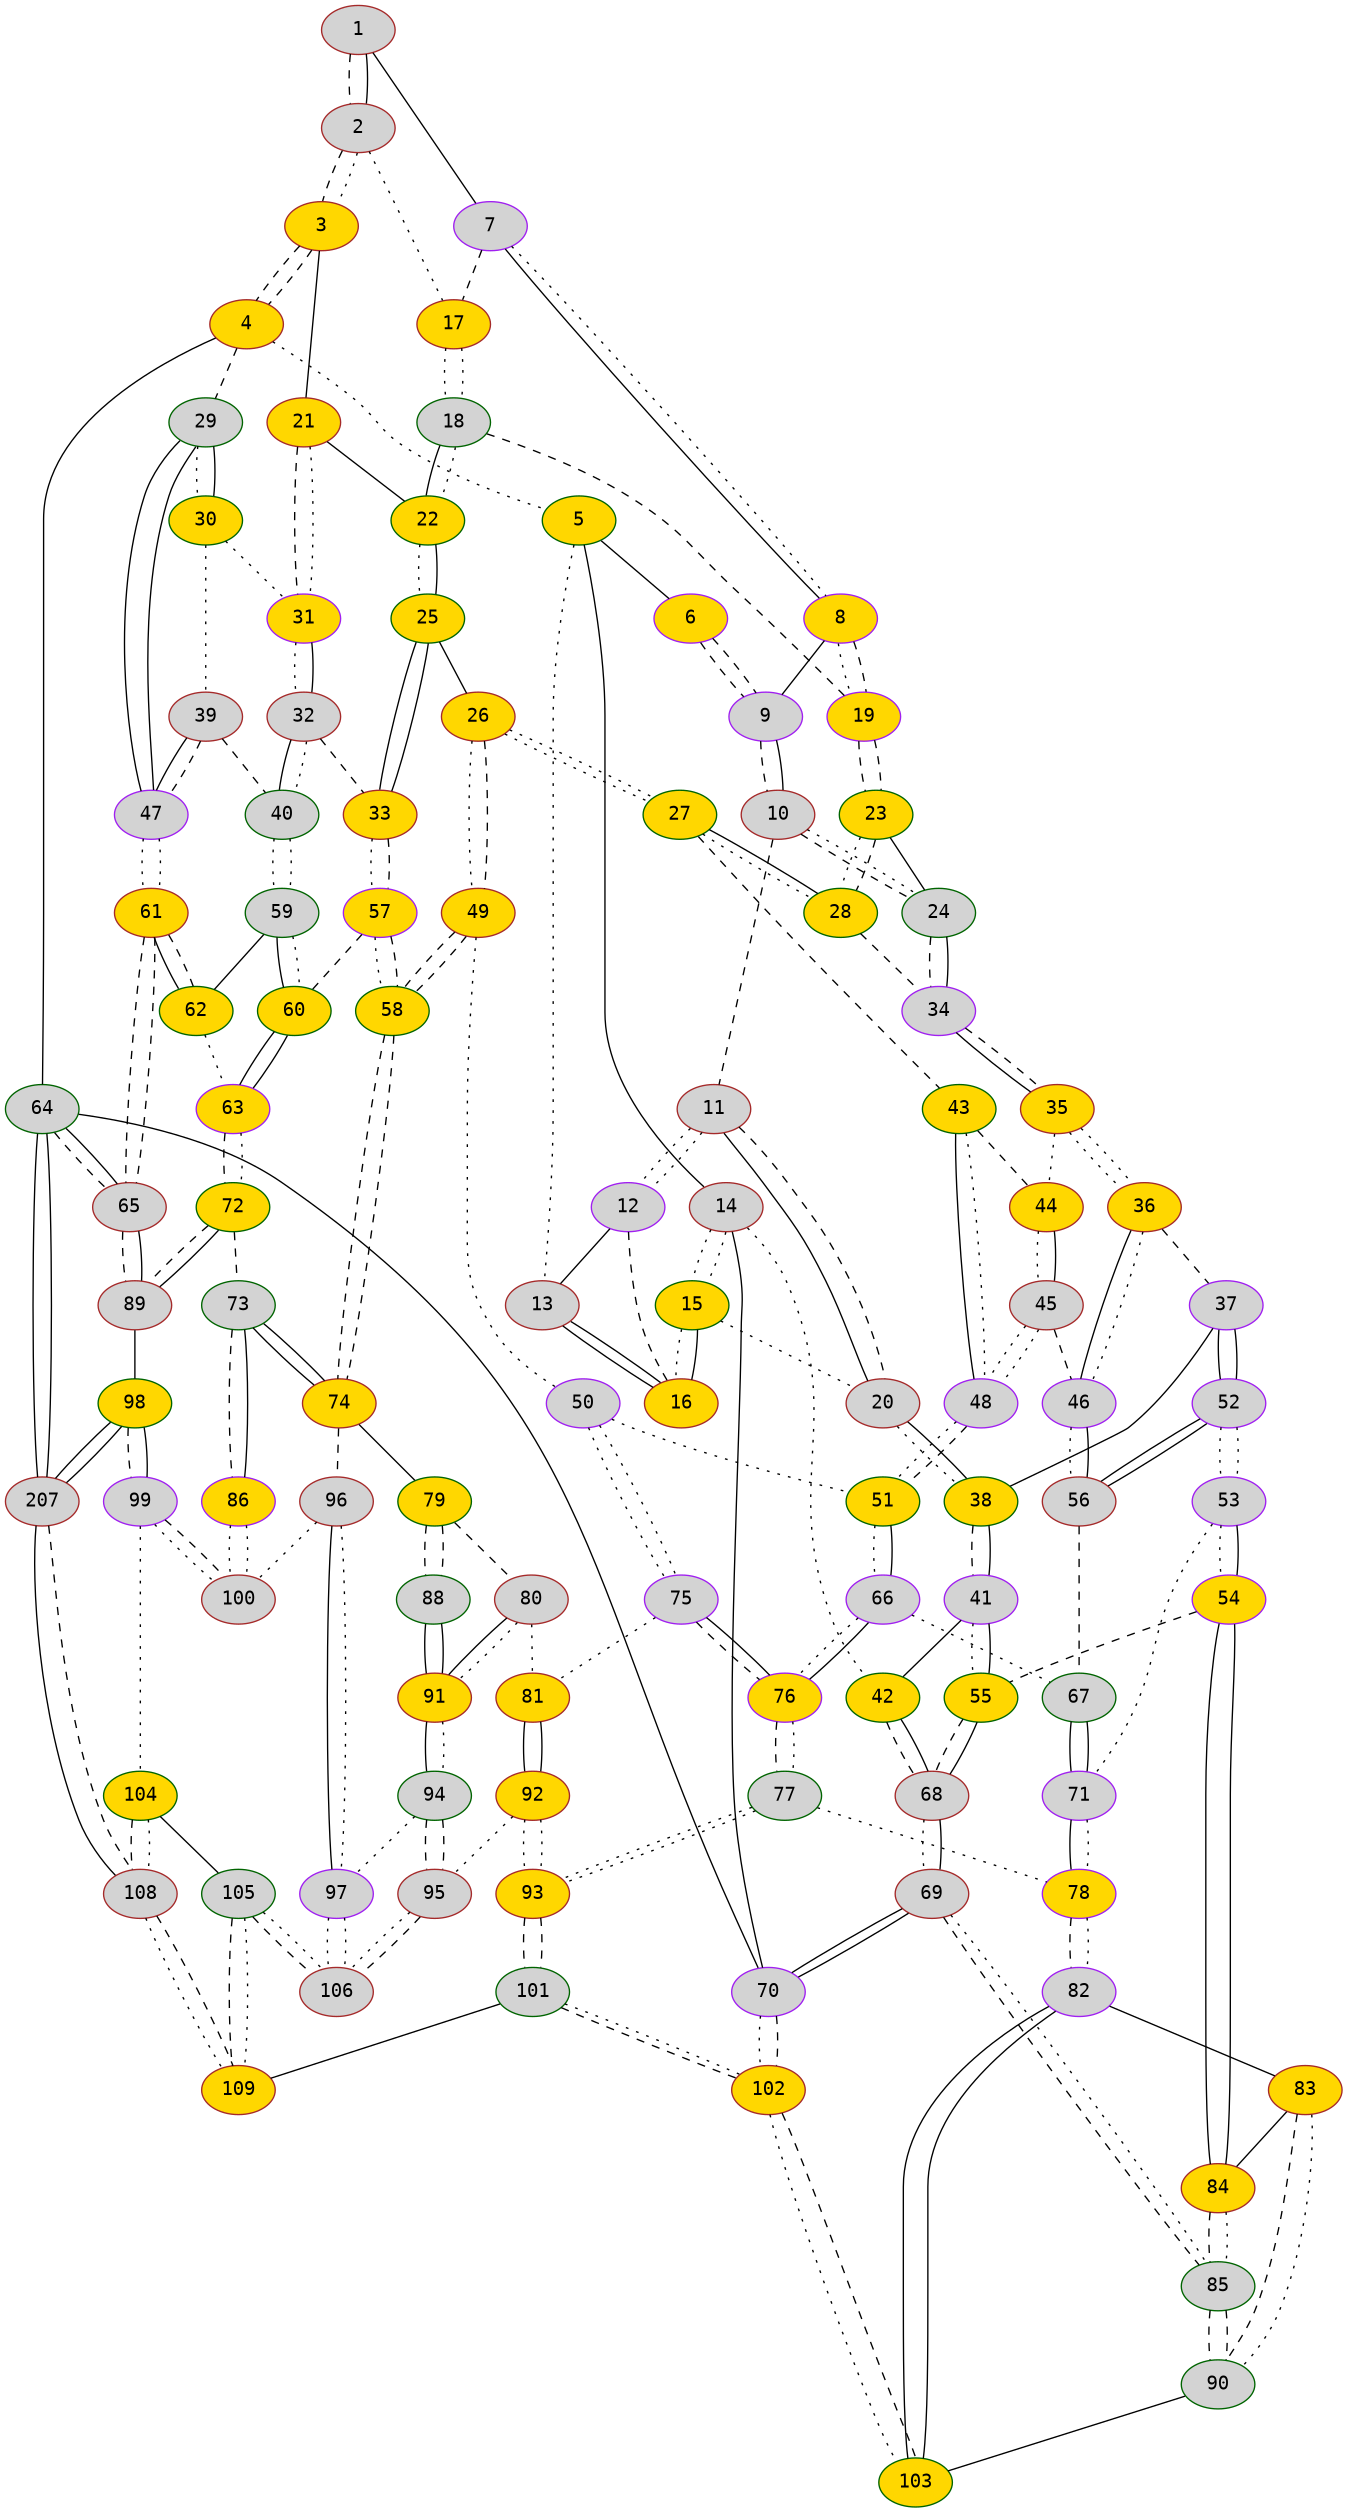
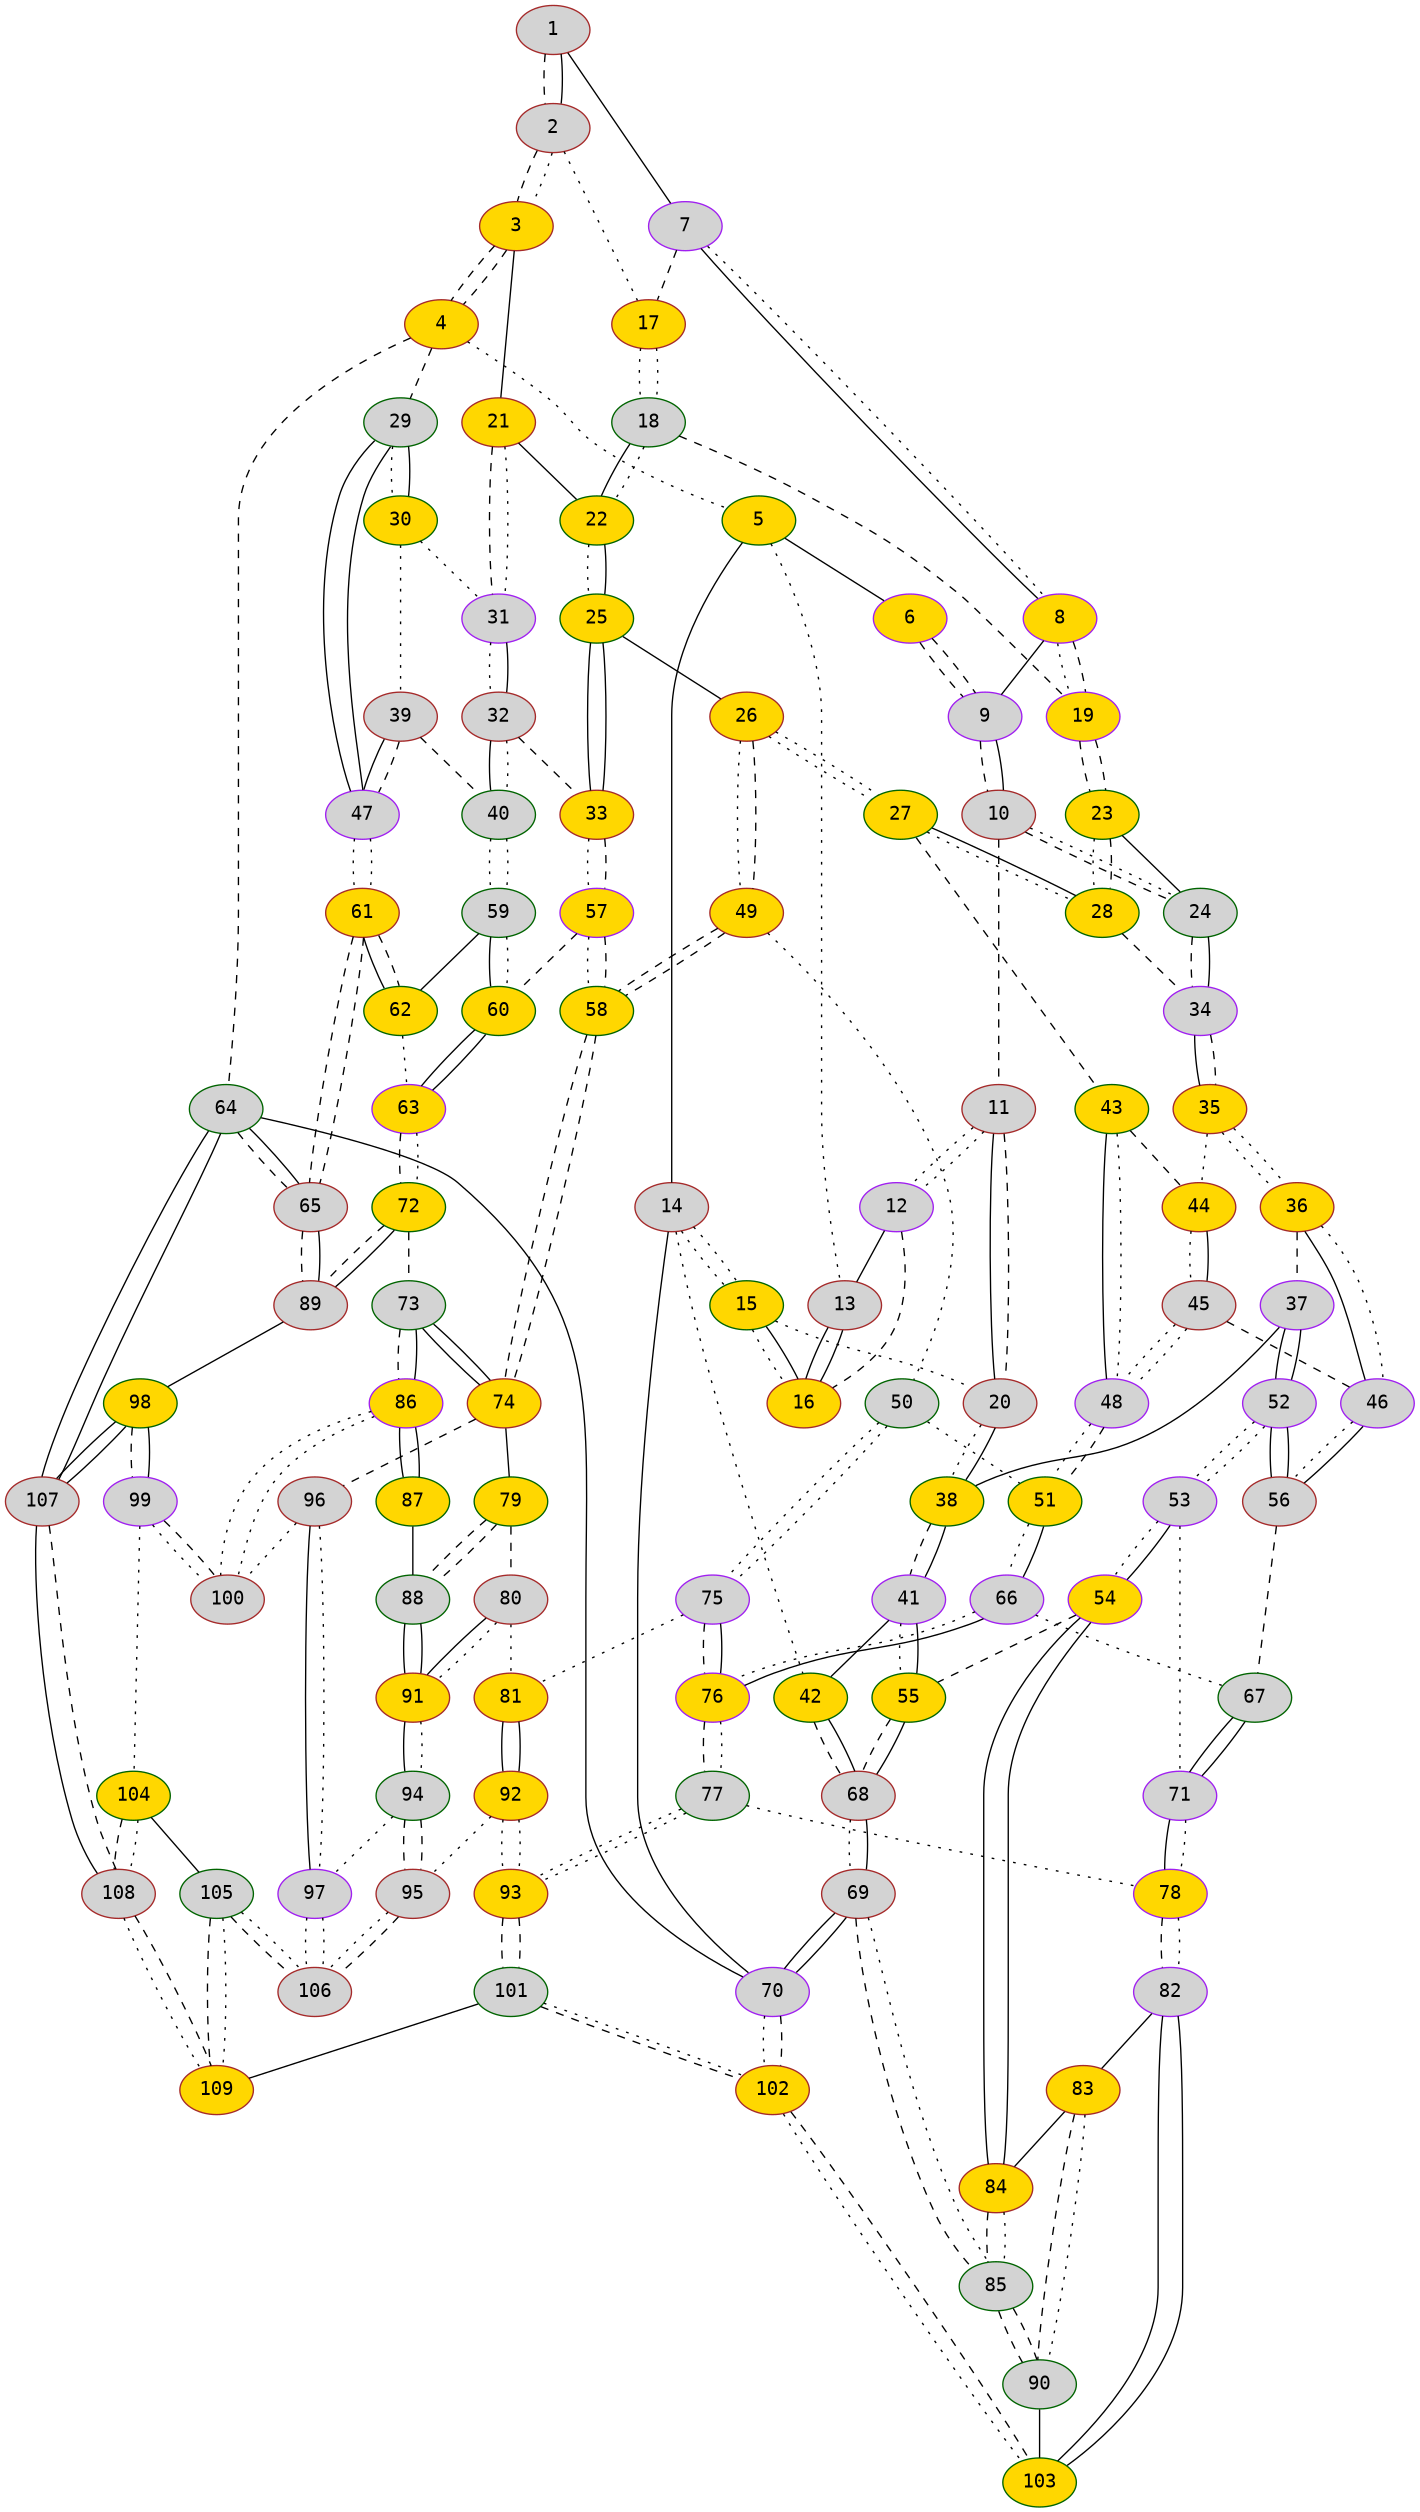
node "31": fillcolor gold -> lightgrey
edge "4" -- "64": style solid -> dashed
node "50": color purple -> darkgreen
node "207": label "207" -> "107"
node "87": added
